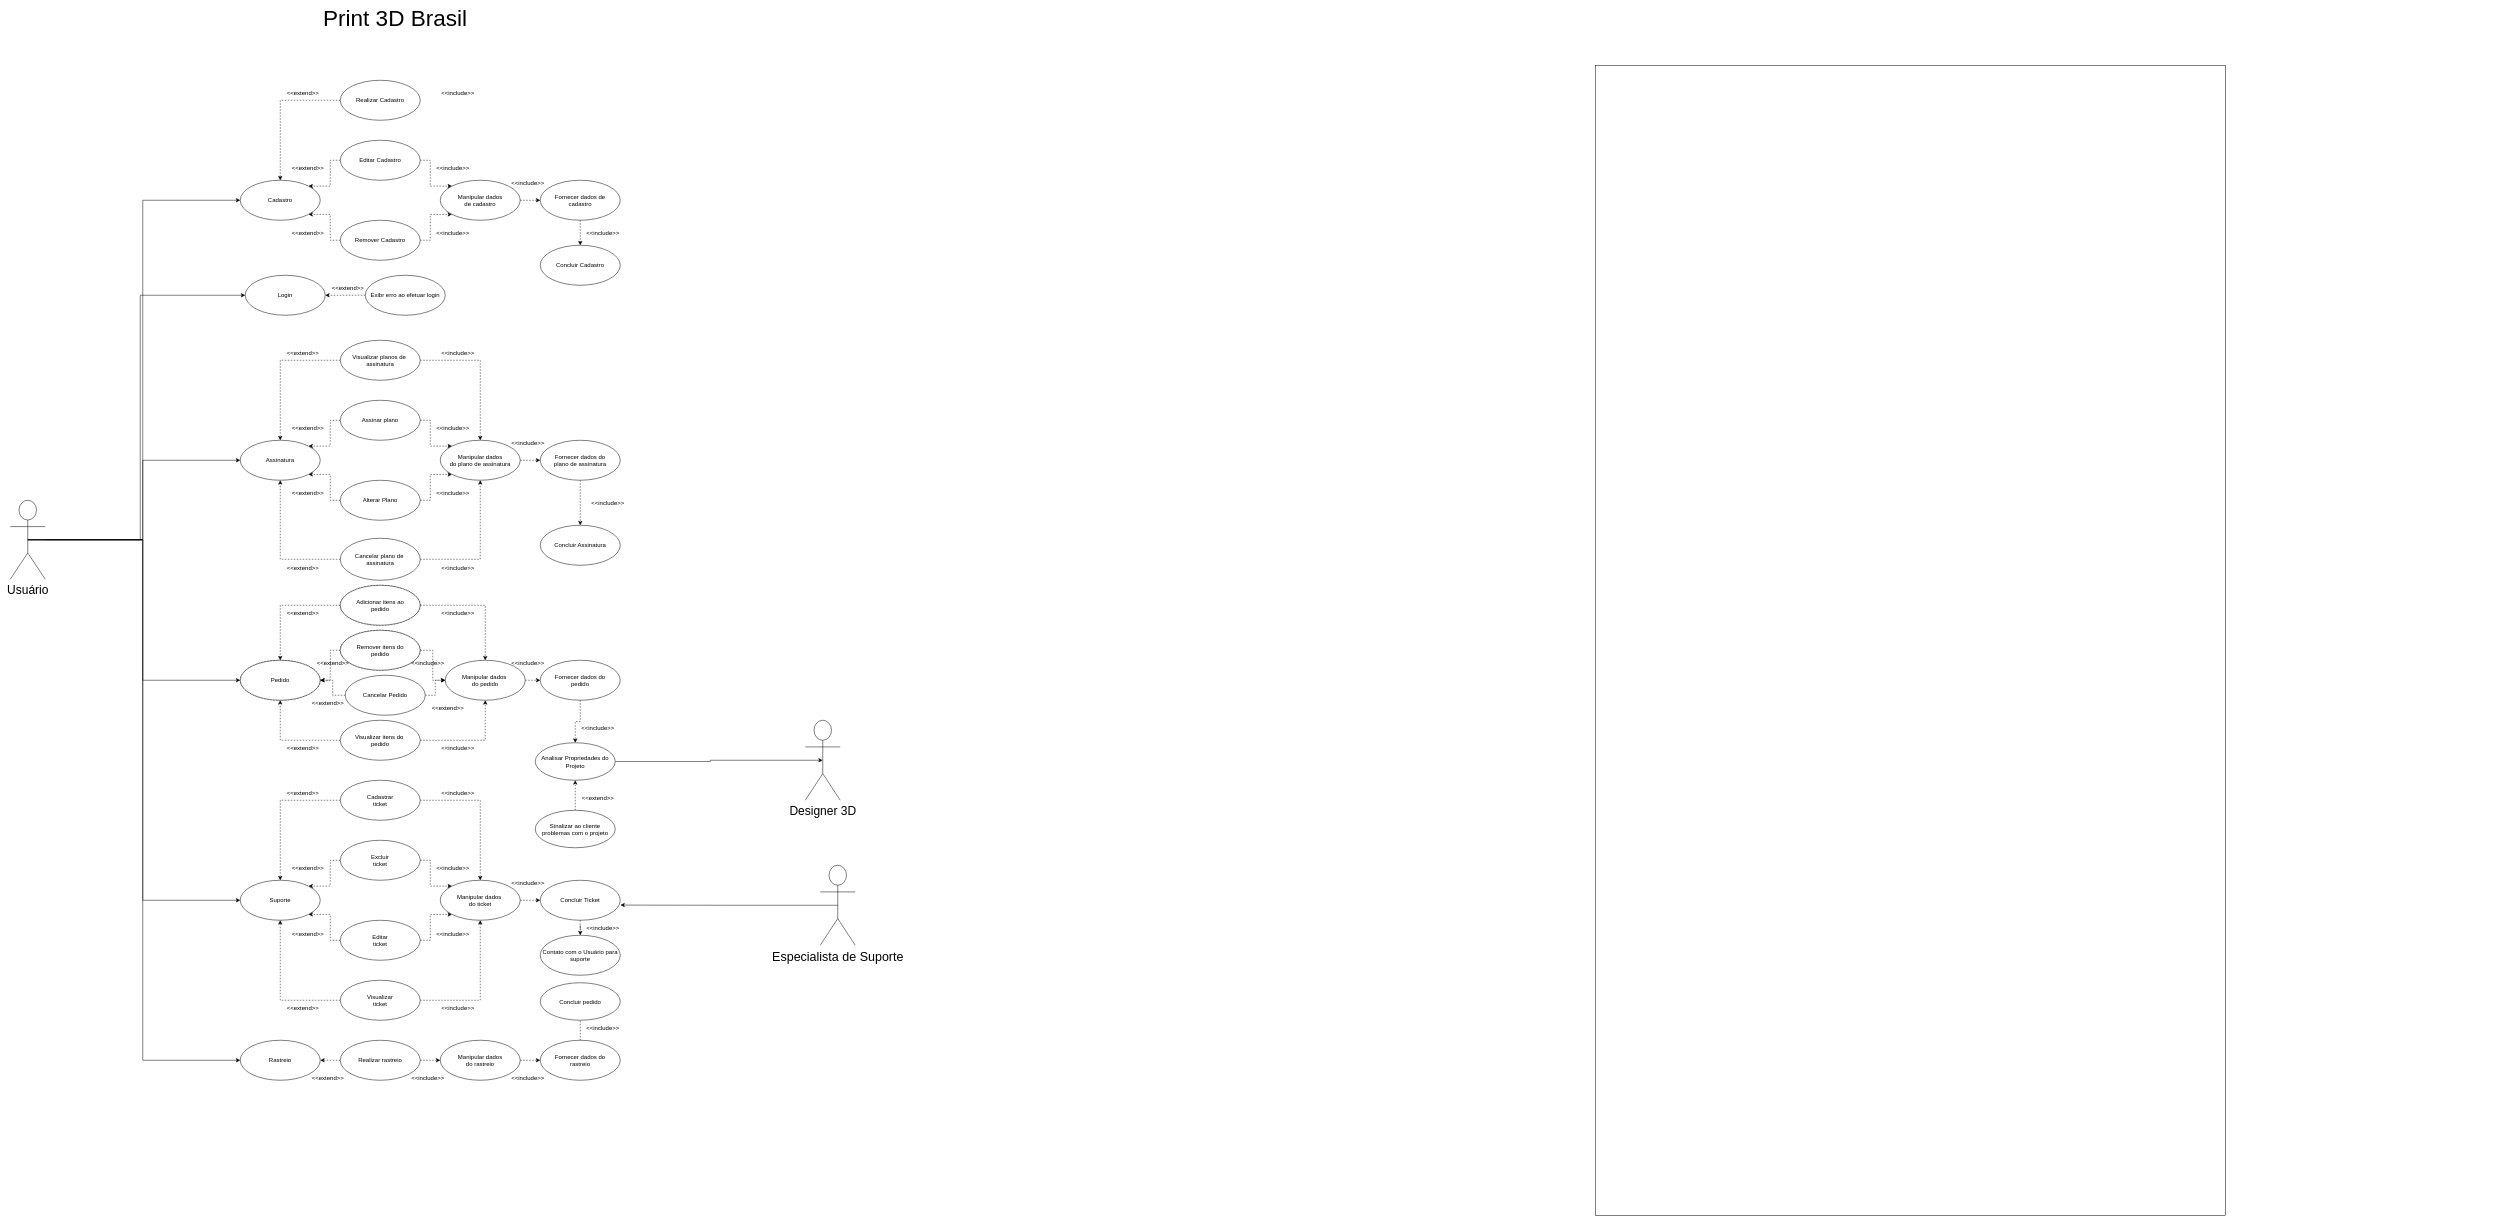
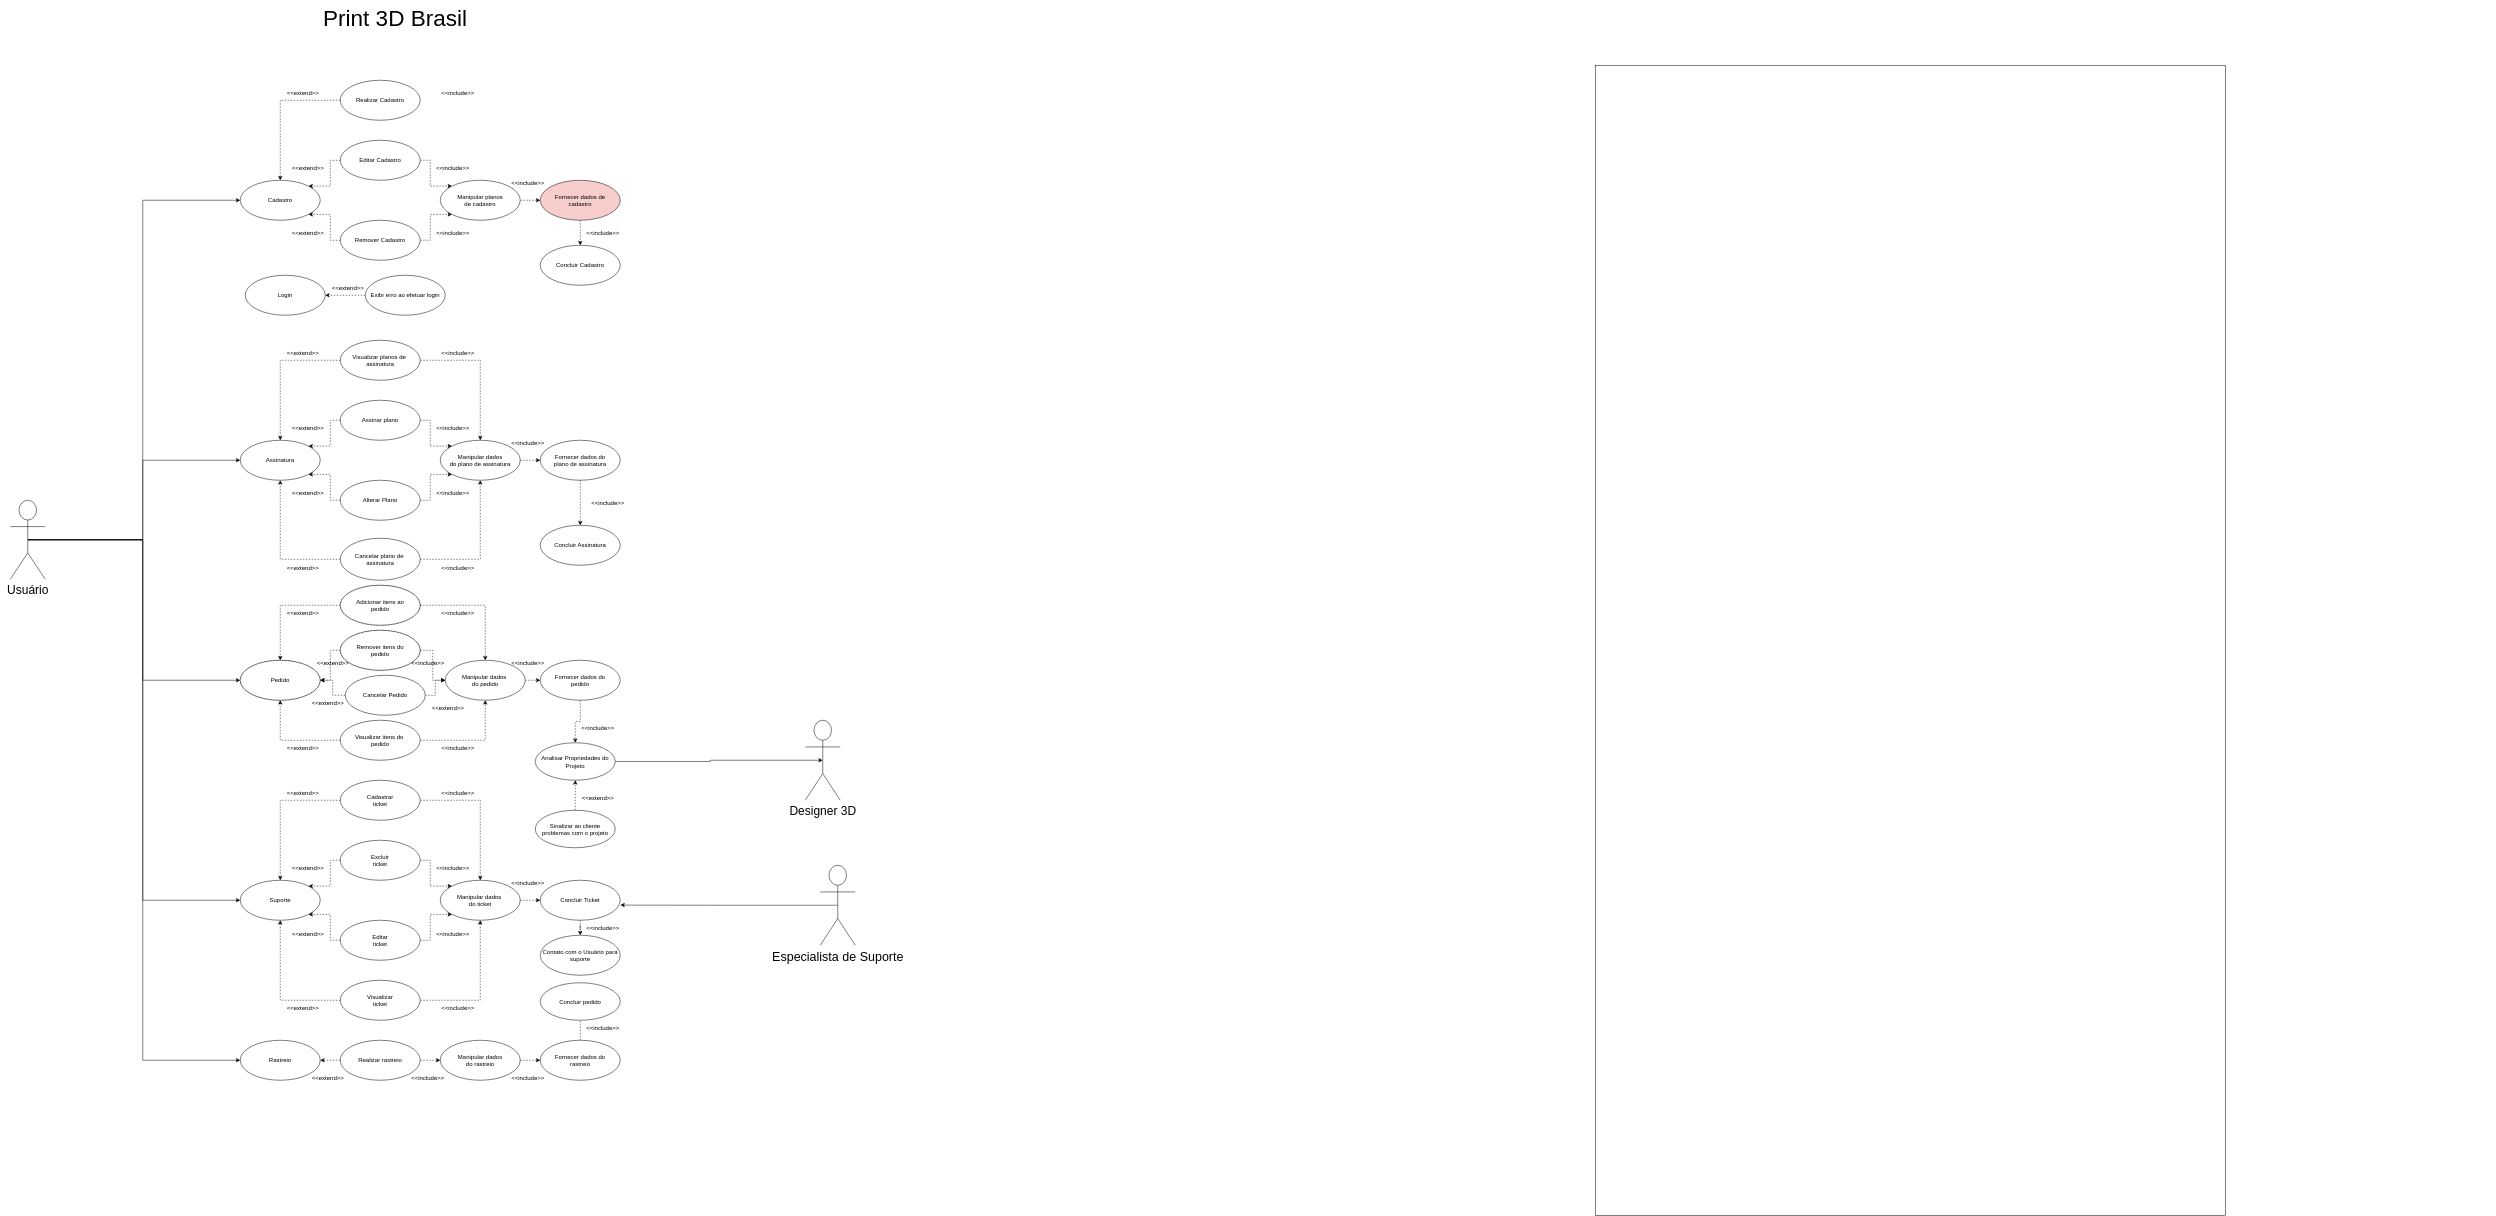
node "Manipular dados de cadastro": label "Manipular dados de cadastro" -> "Manipular planos de cadastro"
node "Fornecer dados de cadastro": fillcolor #ffffff -> #f8cecc
edge "Usuário" -> "Login": removed
